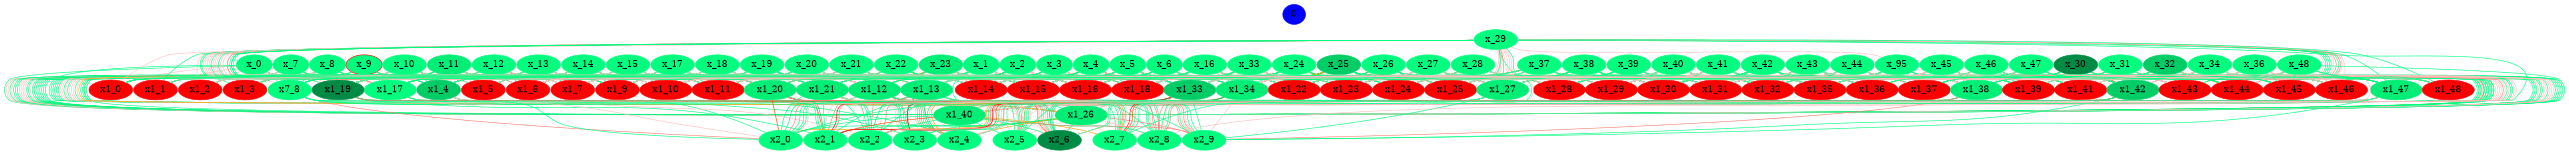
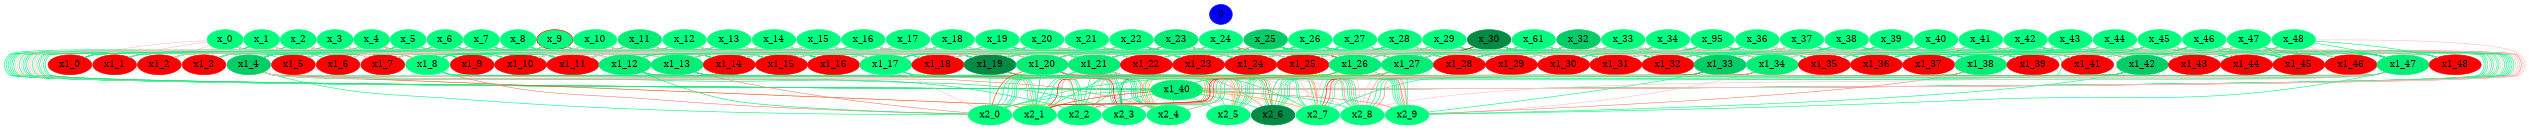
edge "x_29" -- "x_95": now "x_29" -- "x1_34"
node "x_31": label "x_31" -> "x_61"
node "x7_8": label "x7_8" -> "x1_8"
edge "x1_47" -- "x1_26": now "x1_47" -- "x2_5"
